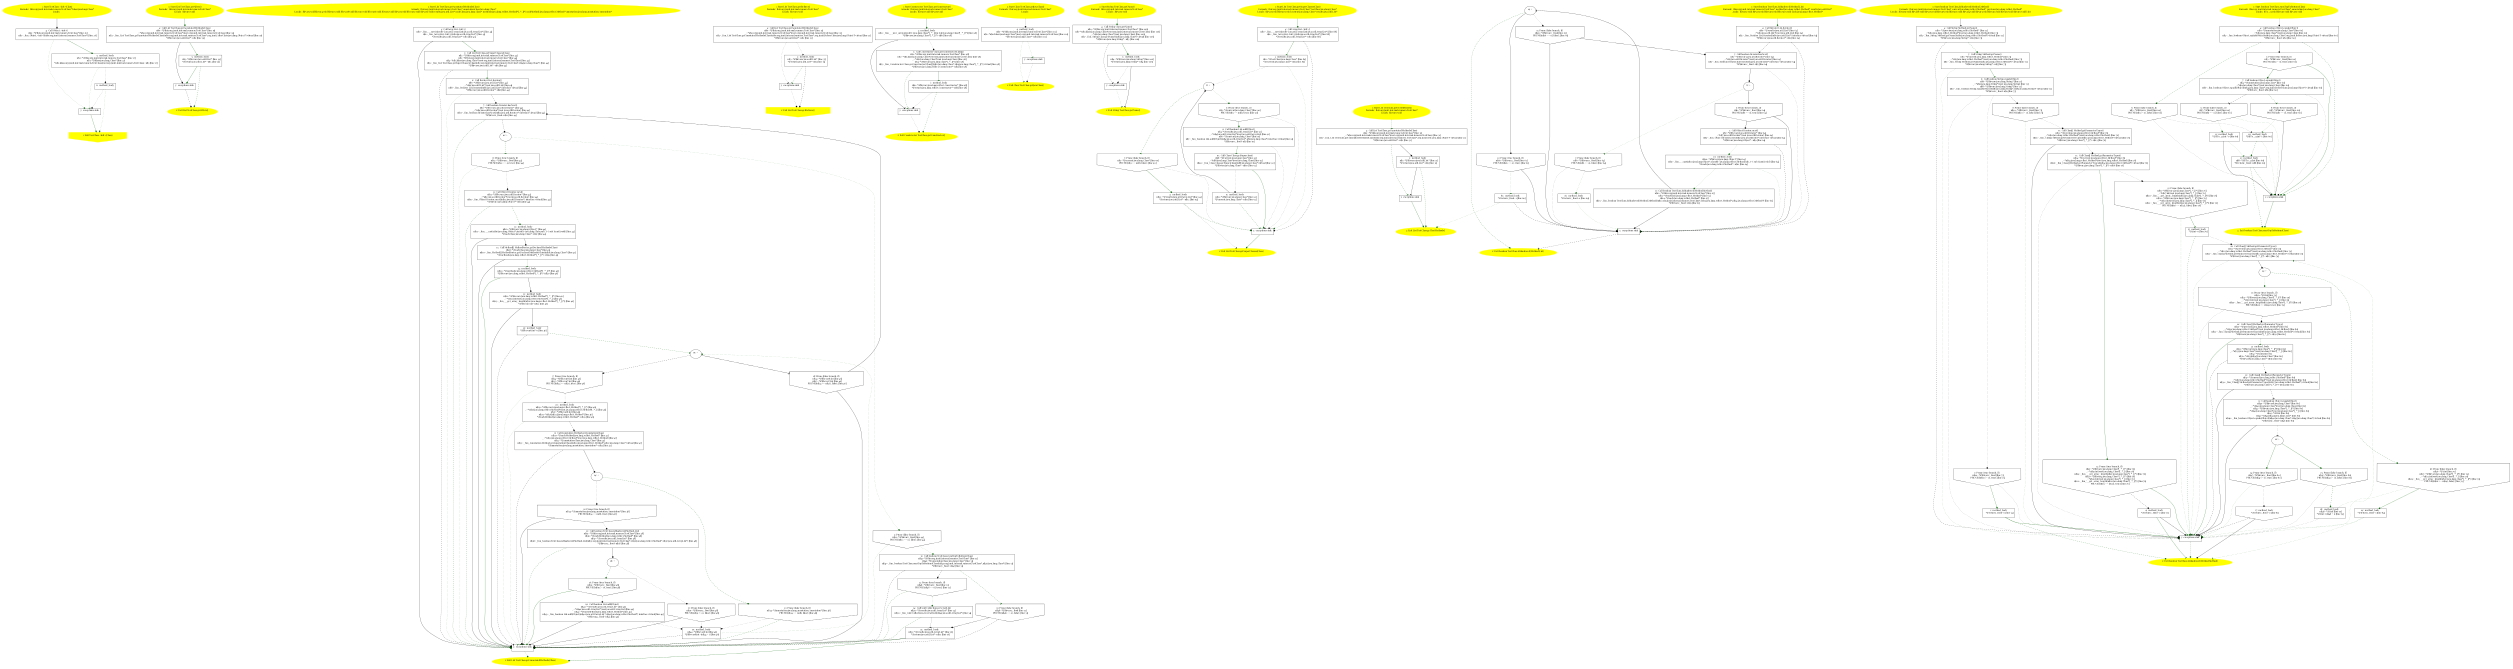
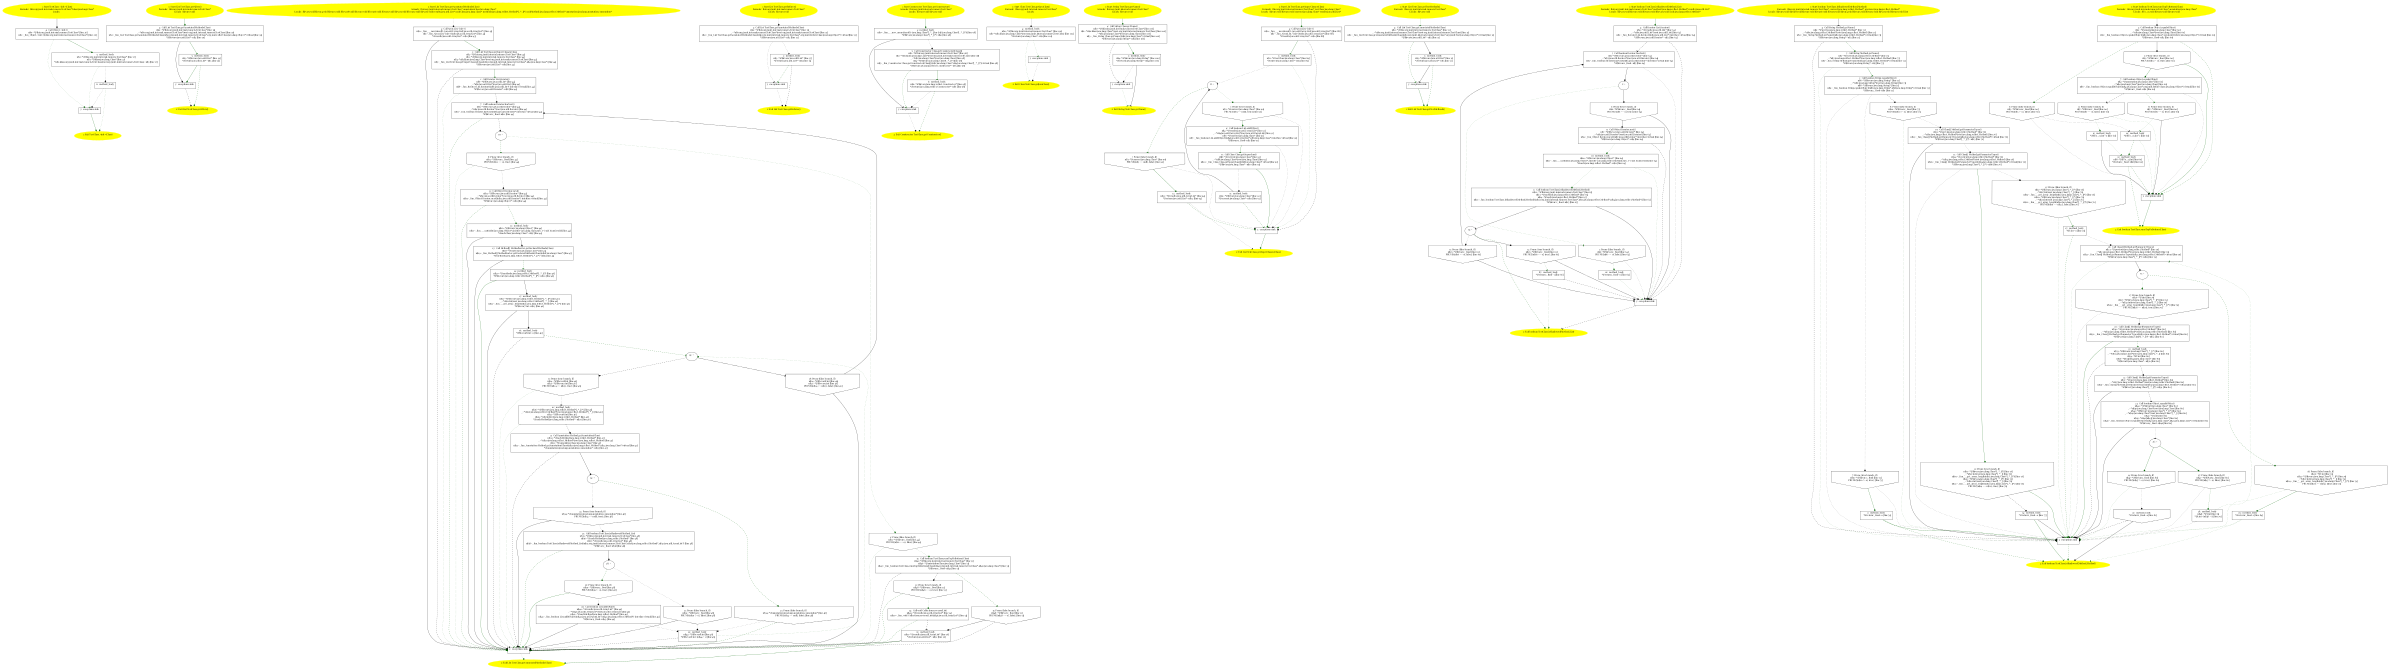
node "2: Exit List TestClass.getBefores()": shape invhouse -> ellipse
node "2: Exit TestClass.<init>(Class)": shape invhouse -> ellipse
edge "85:  method_body *&return:_Bool=1 [line 66]" -> "2: Exit List TestClass.getTestMethods()": now "85:  method_body *&return:_Bool=1 [line 66]" -> "2: Exit boolean TestClass.isShadowed(Method,List)"
